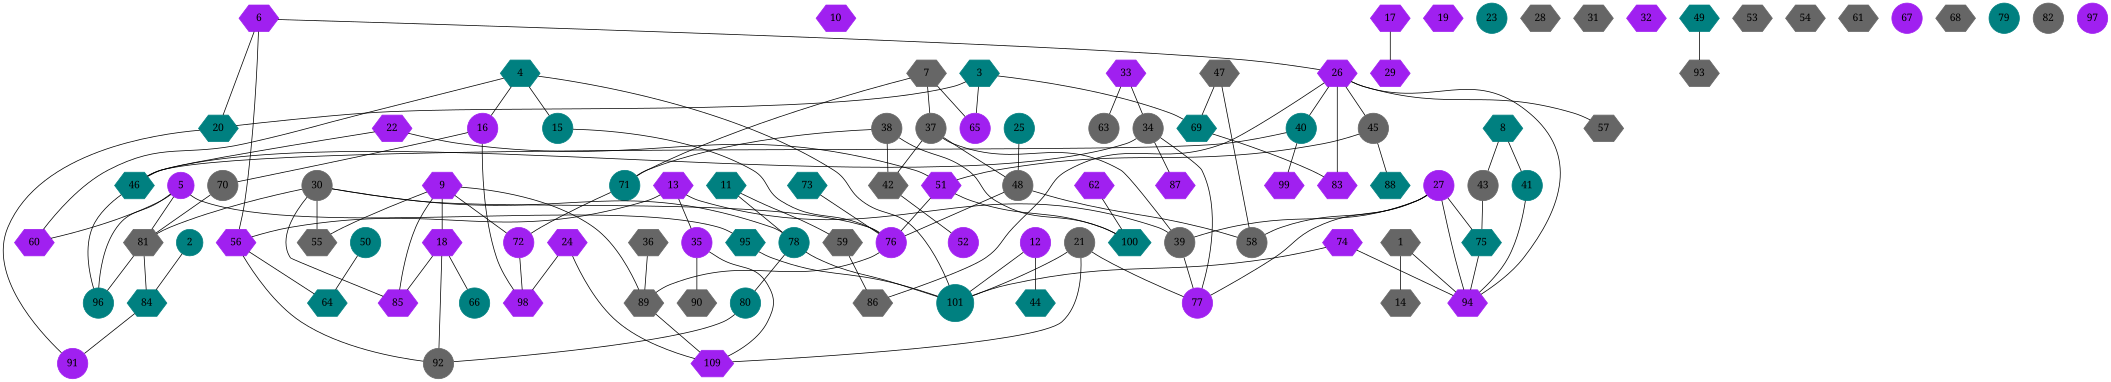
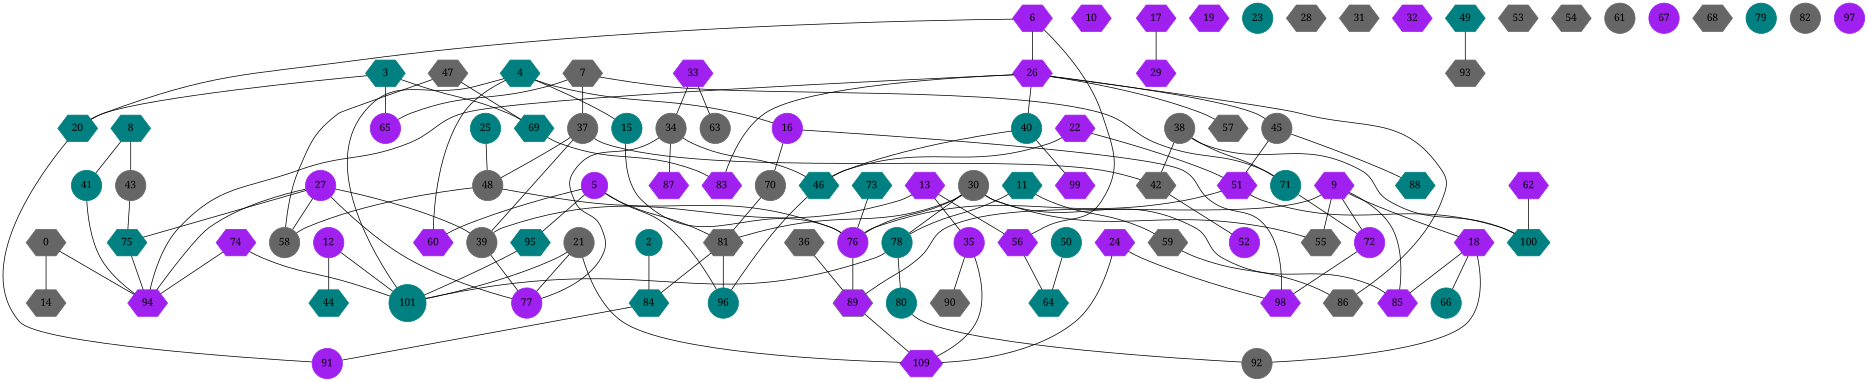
node "61": shape hexagon -> circle
node "1": label "1" -> "0"
node "89": fillcolor gray40 -> purple
edge "56" -- "92": removed
